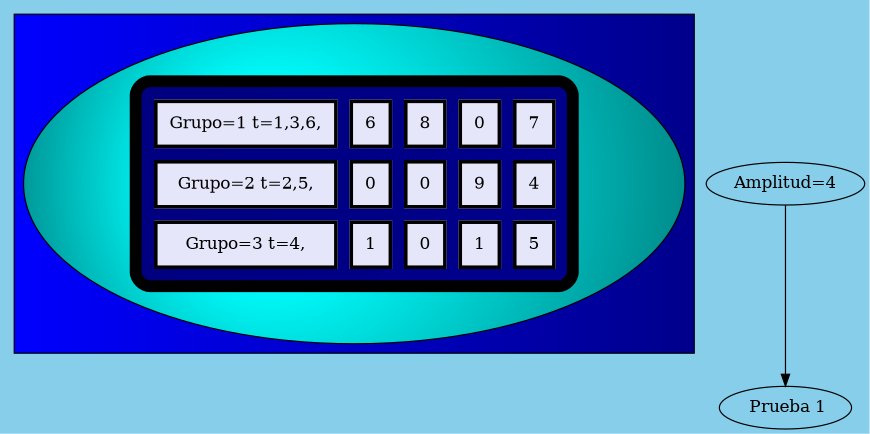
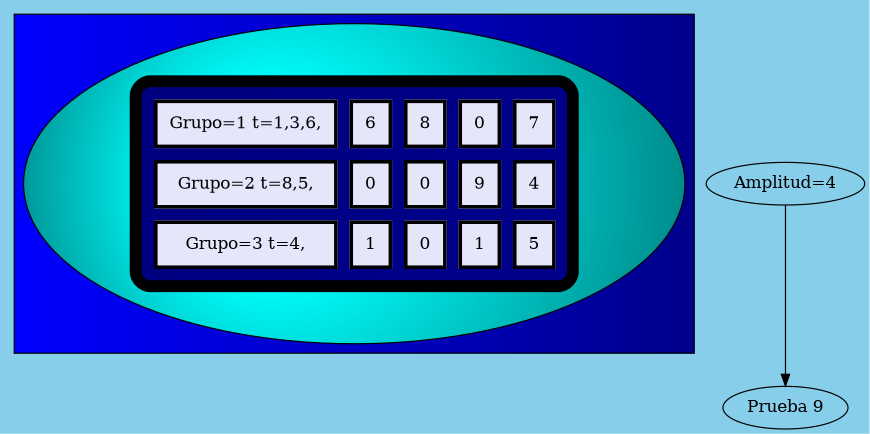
node "Grupo=1 t=1,3,6,": text "Grupo=2 t=2,5," -> "Grupo=2 t=8,5,"
node "Prueba 1": label "Prueba 1" -> "Prueba 9"
